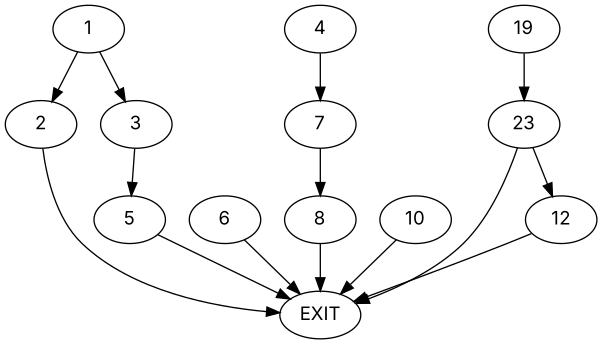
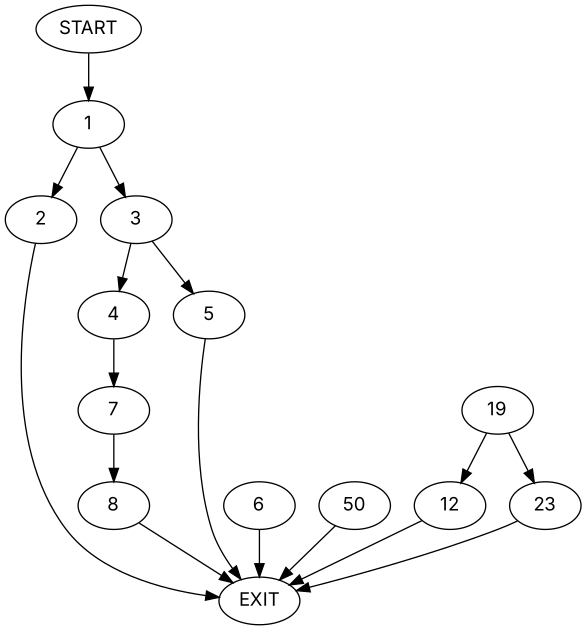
node "START": added
edge "23" -> "12": now "19" -> "12"
node "10": label "10" -> "50"
edge "3" -> "4": added
